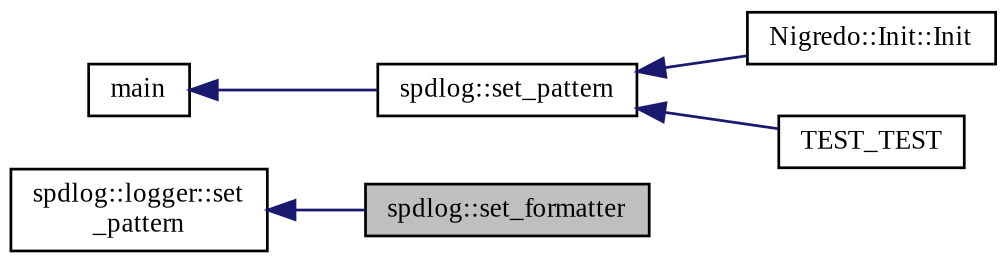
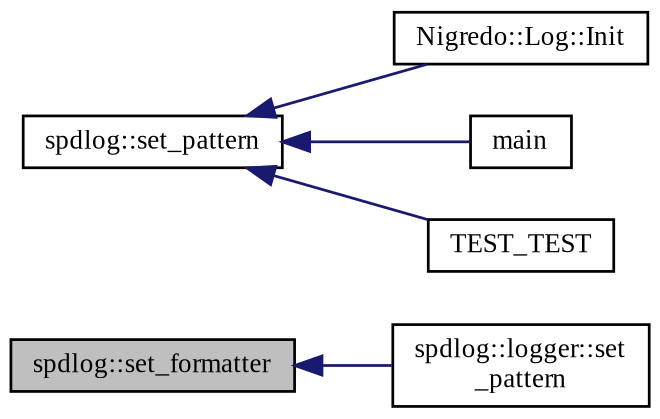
node "Nigredo::Init::Init": label "Nigredo::Init::Init" -> "Nigredo::Log::Init"
edge "spdlog::set_pattern" -> "main": reversed
edge "spdlog::set_formatter" -> "spdlog::logger::set _pattern": reversed
